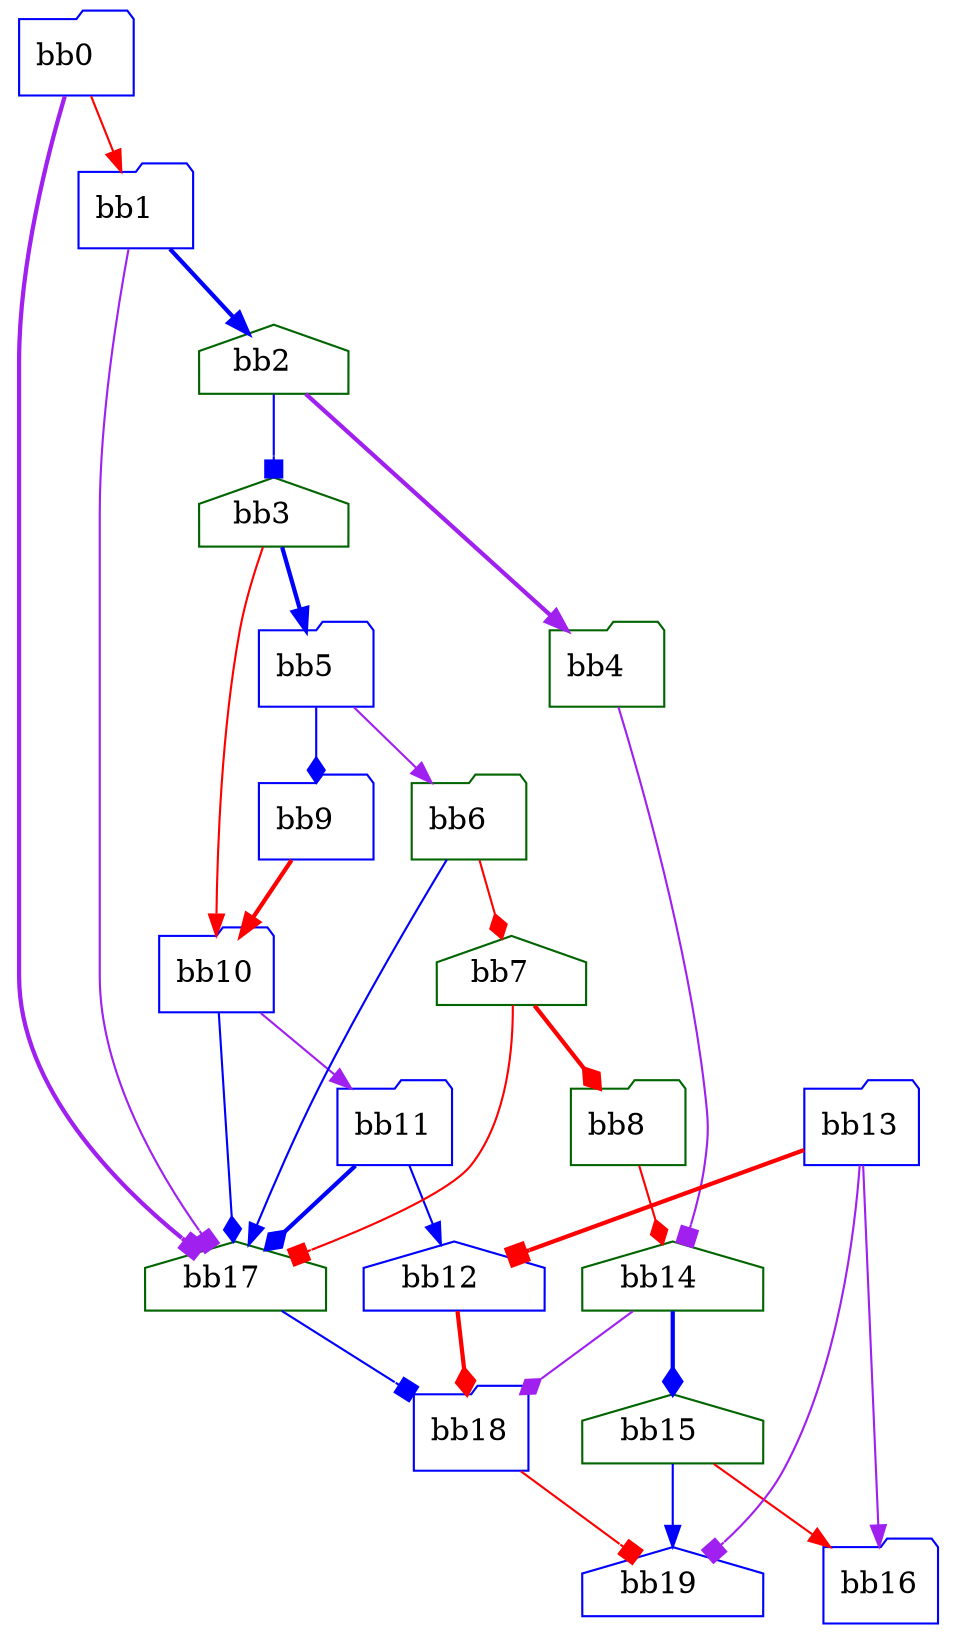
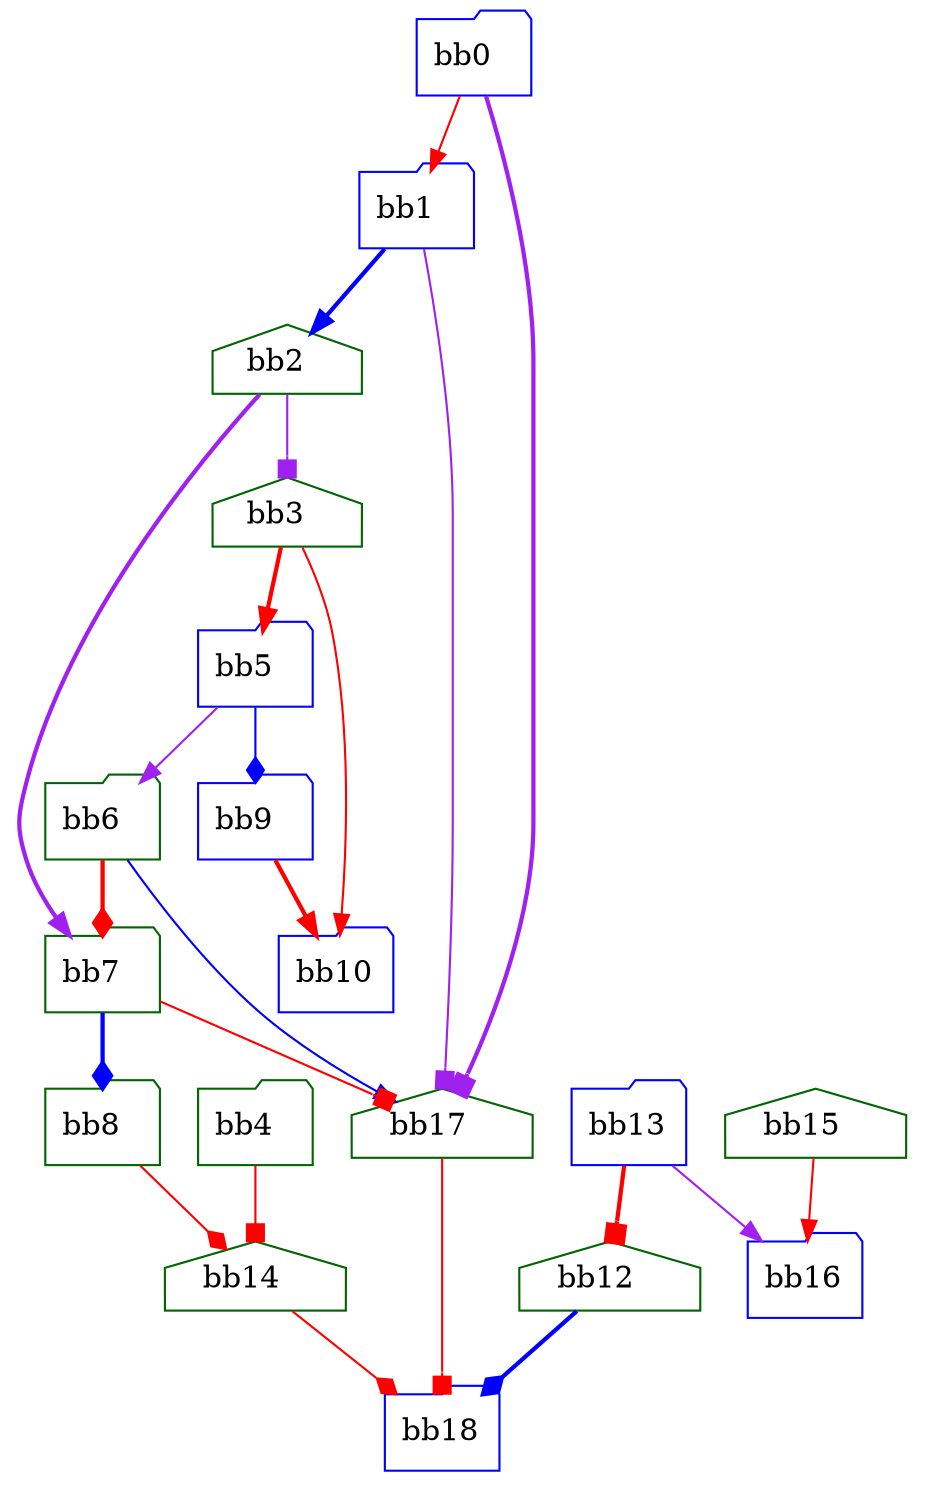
edge "bb2" -> "bb3": color blue -> purple
edge "bb2" -> "bb4": now "bb2" -> "bb7"
edge "bb3" -> "bb5": color blue -> red
edge "bb6" -> "bb7": style solid -> bold
edge "bb4" -> "bb14": color purple -> red
node "bb7": shape house -> folder
edge "bb7" -> "bb8": color red -> blue
edge "bb10" -> "bb17": removed
node "bb11": removed
node "bb12": color blue -> darkgreen
edge "bb12" -> "bb18": color red -> blue
edge "bb14" -> "bb15": removed
edge "bb14" -> "bb18": color purple -> red
edge "bb17" -> "bb18": color blue -> red
node "bb19": removed
